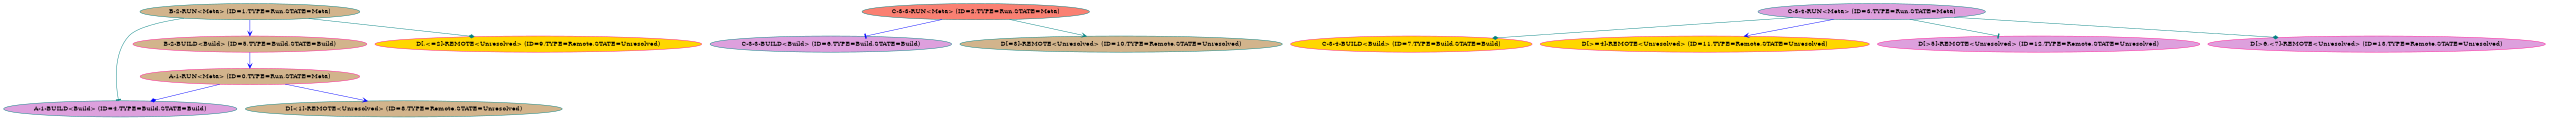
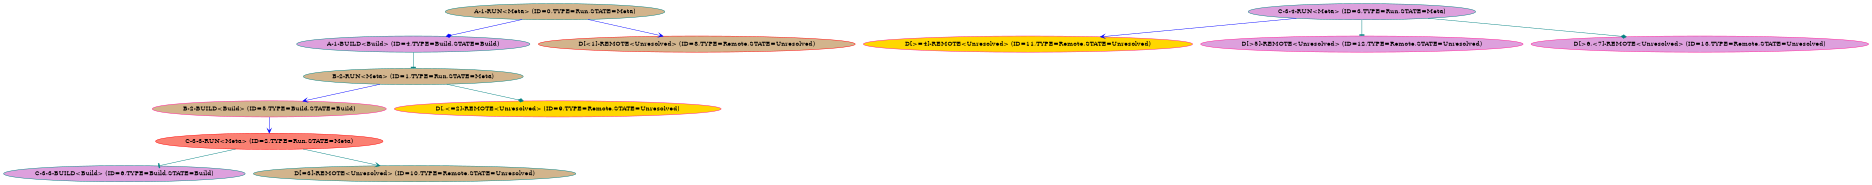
node "C-3-3-RUN<Meta> (ID=2,TYPE=Run,STATE=Meta)": color teal -> red
edge "C-3-3-RUN<Meta> (ID=2,TYPE=Run,STATE=Meta)" -> "C-3-3-BUILD<Build> (ID=6,TYPE=Build,STATE=Build)": color blue -> teal
edge "B-2-RUN<Meta> (ID=1,TYPE=Run,STATE=Meta)" -> "A-1-BUILD<Build> (ID=4,TYPE=Build,STATE=Build)": reversed
node "C-3-4-BUILD<Build> (ID=7,TYPE=Build,STATE=Build)": removed
edge "B-2-BUILD<Build> (ID=5,TYPE=Build,STATE=Build)" -> "A-1-RUN<Meta> (ID=0,TYPE=Run,STATE=Meta)": now "B-2-BUILD<Build> (ID=5,TYPE=Build,STATE=Build)" -> "C-3-3-RUN<Meta> (ID=2,TYPE=Run,STATE=Meta)"
node "A-1-RUN<Meta> (ID=0,TYPE=Run,STATE=Meta)": color deeppink -> teal
node "D[<1]-REMOTE<Unresolved> (ID=8,TYPE=Remote,STATE=Unresolved)": color teal -> red
